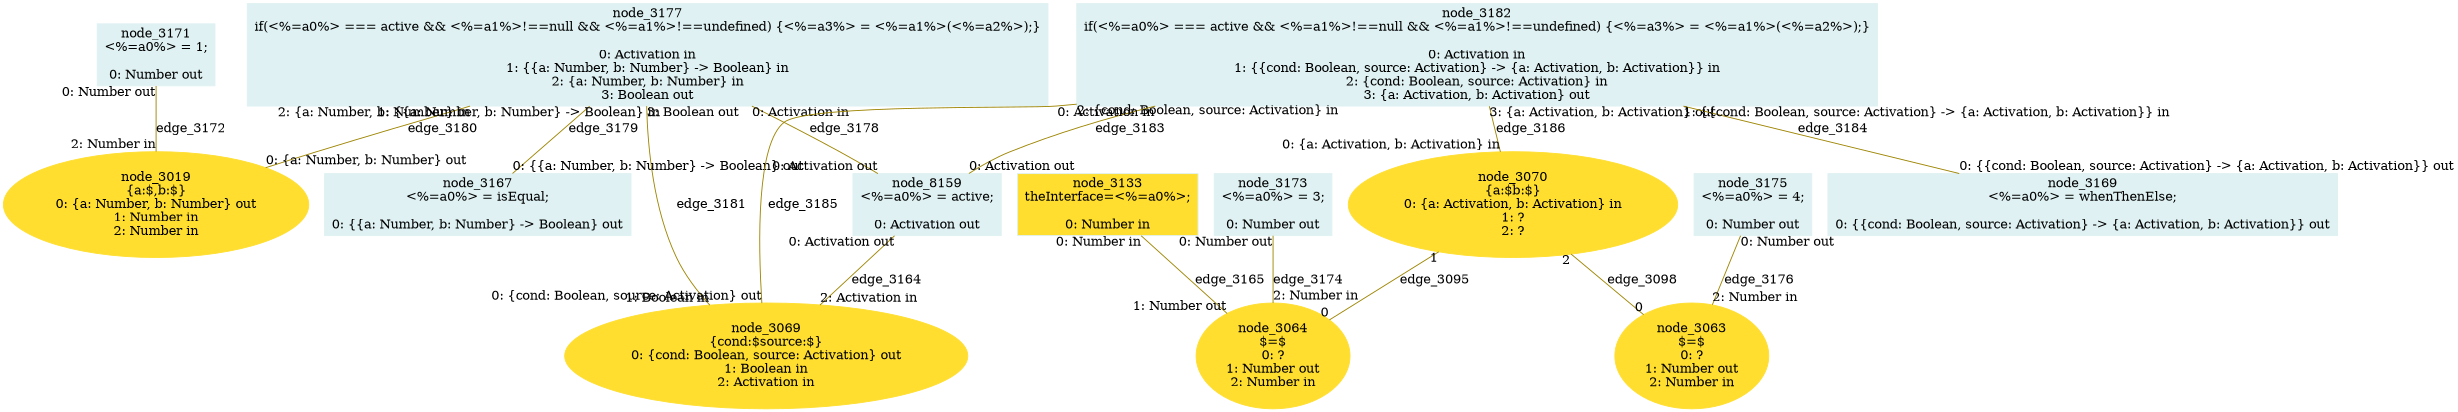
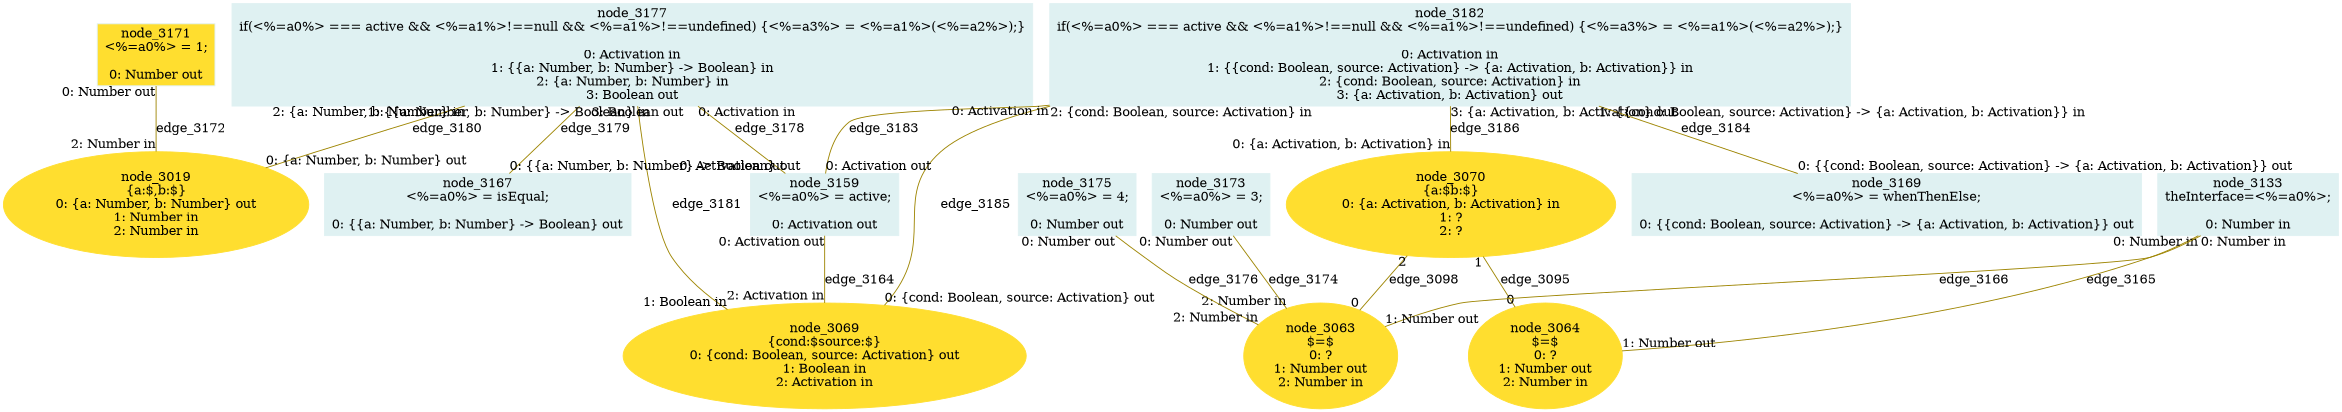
node "node_3171 <%=a0%> = 1; 0: Number out": fillcolor #dff1f2 -> #ffde2f
node "node_8159 <%=a0%> = active; 0: Activation out": label "node_8159 <%=a0%> = active; 0: Activation out" -> "node_3159 <%=a0%> = active; 0: Activation out"
node "node_3133 theInterface=<%=a0%>; 0: Number in": fillcolor #ffde2f -> #dff1f2
edge "node_3173 <%=a0%> = 3; 0: Number out" -- "node_3064 $=$ 0: ? 1: Number out 2: Number in": now "node_3173 <%=a0%> = 3; 0: Number out" -- "node_3063 $=$ 0: ? 1: Number out 2: Number in"
edge "node_3133 theInterface=<%=a0%>; 0: Number in" -- "node_3063 $=$ 0: ? 1: Number out 2: Number in": added, label "edge_3166"
